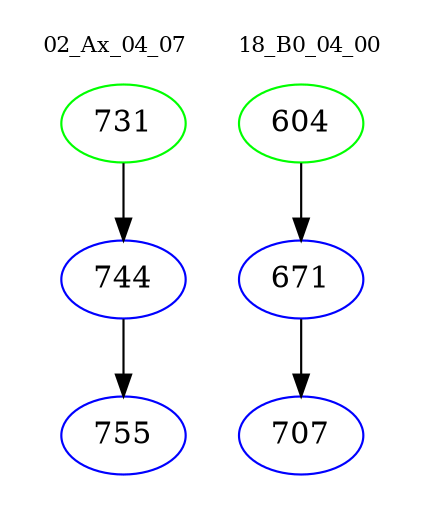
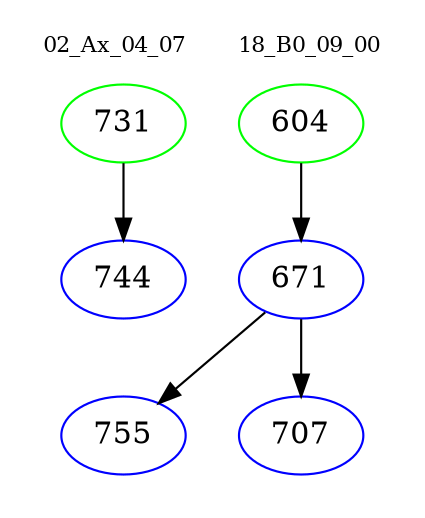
cluster "18_B0_04_00": label "18_B0_04_00" -> "18_B0_09_00"
edge "744" -> "755": now "671" -> "755"
